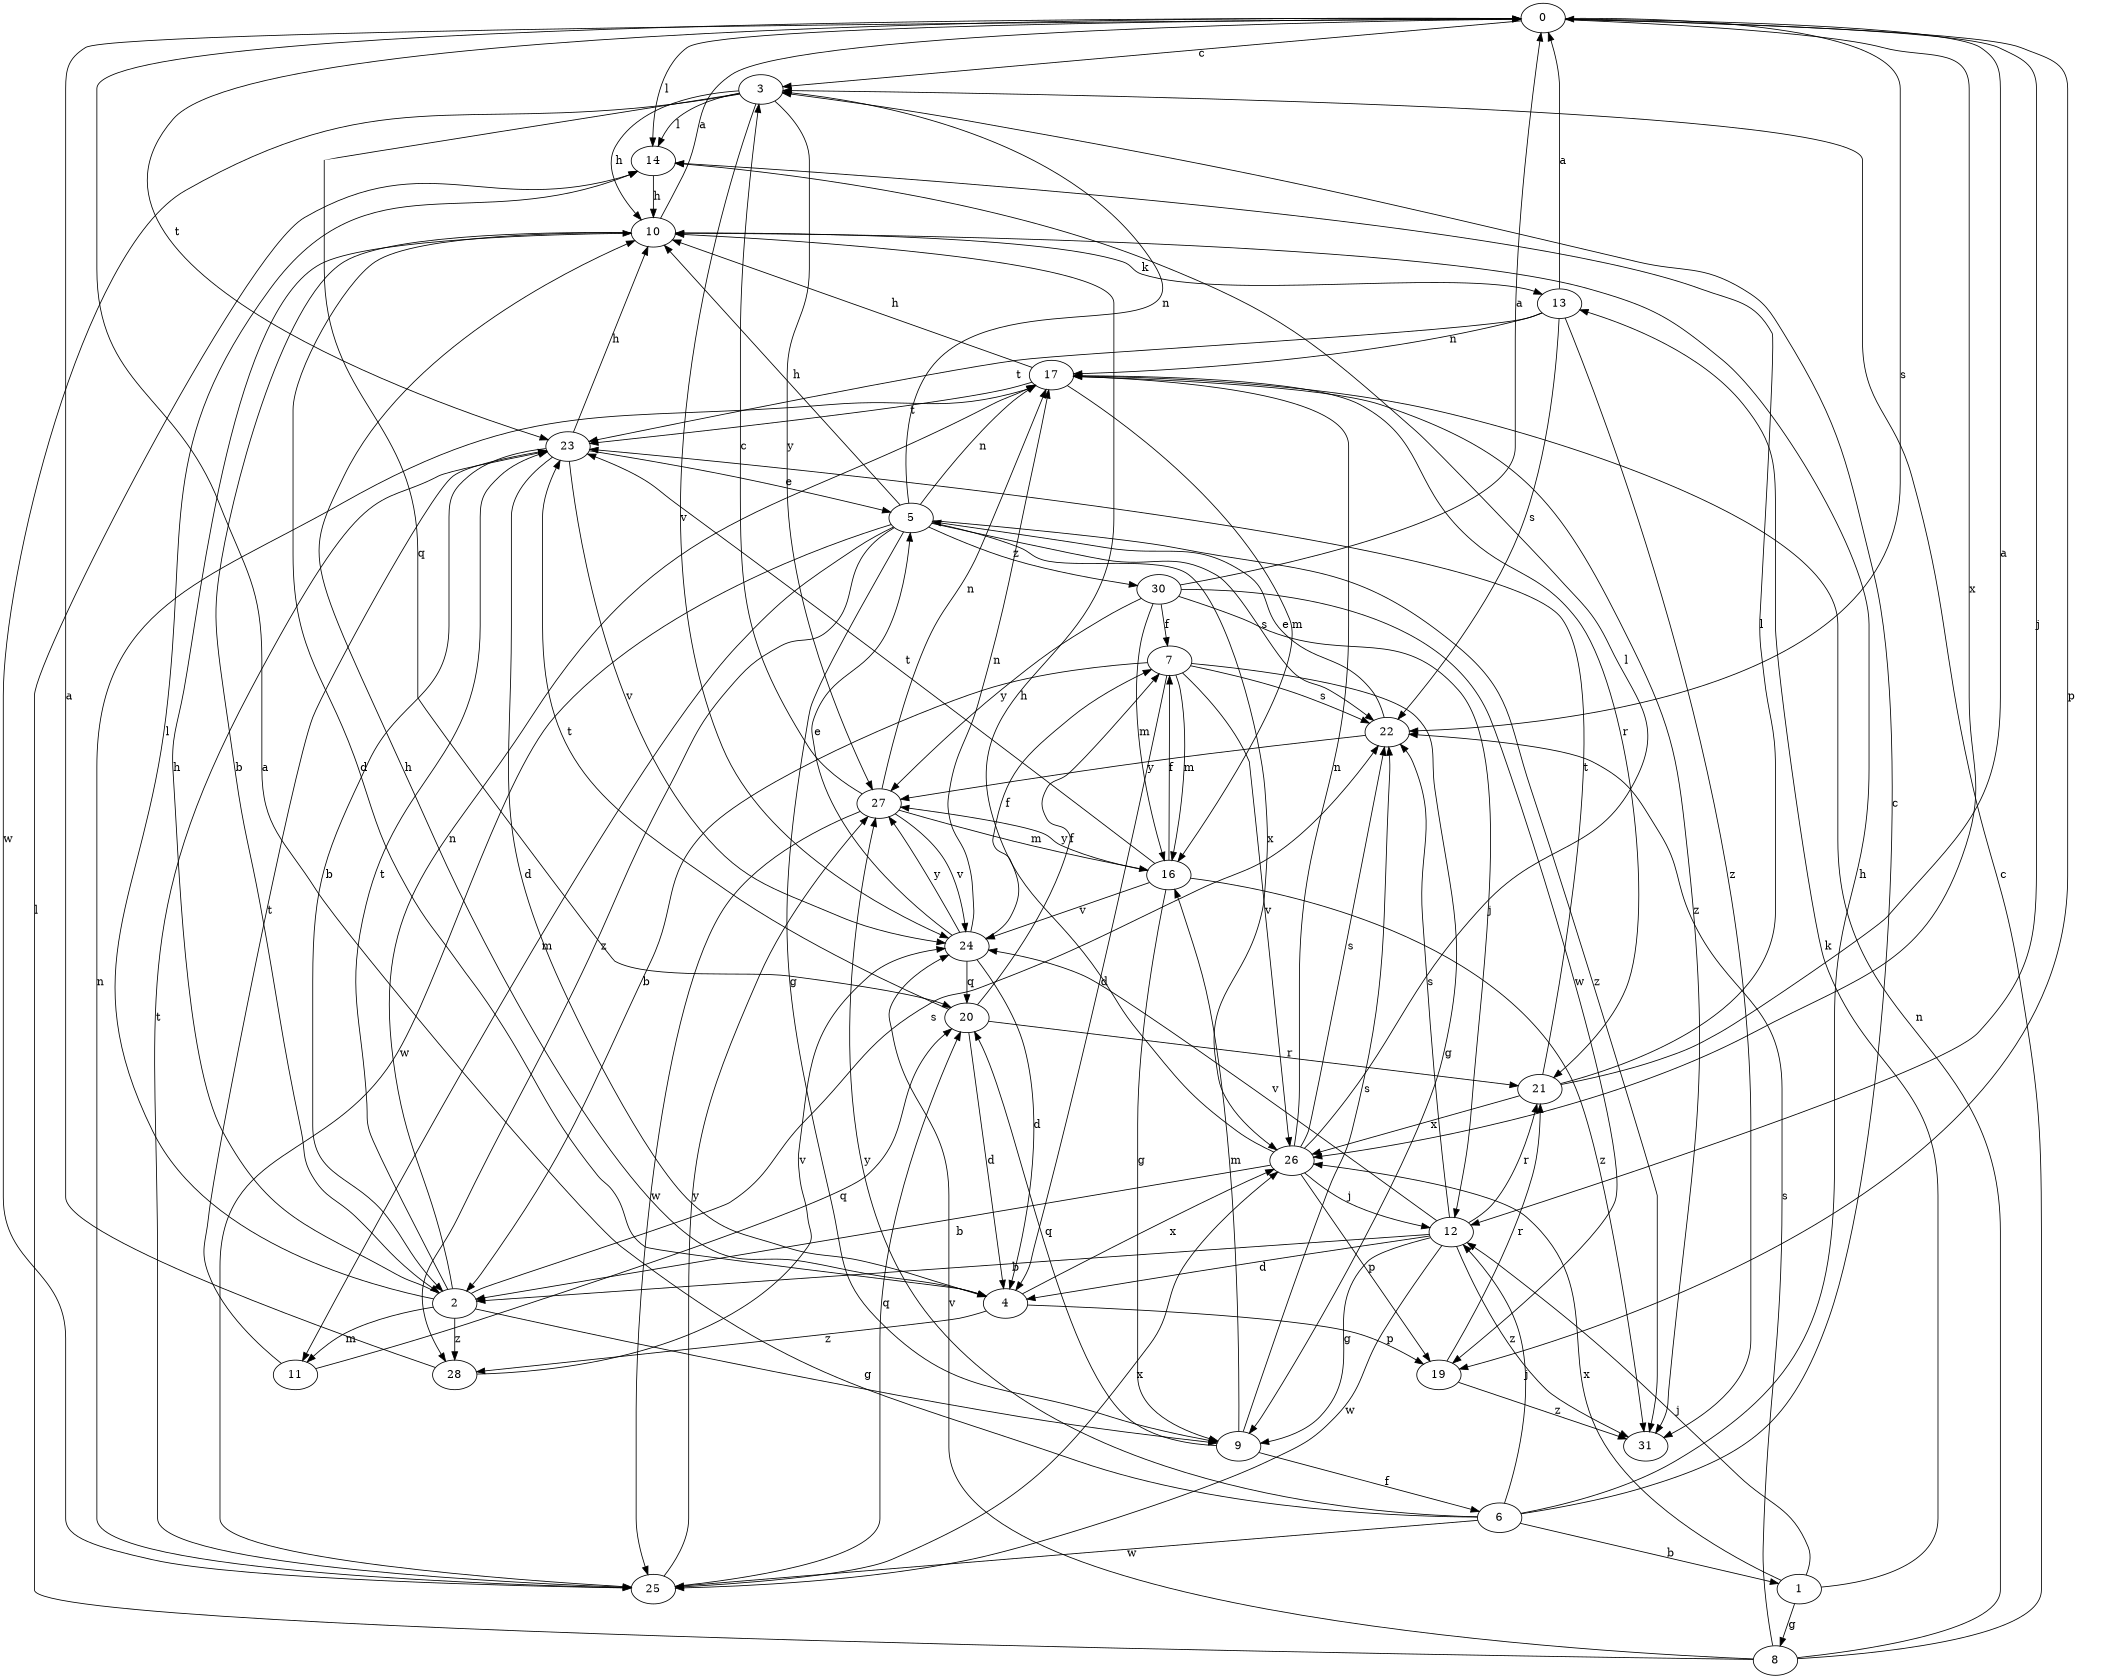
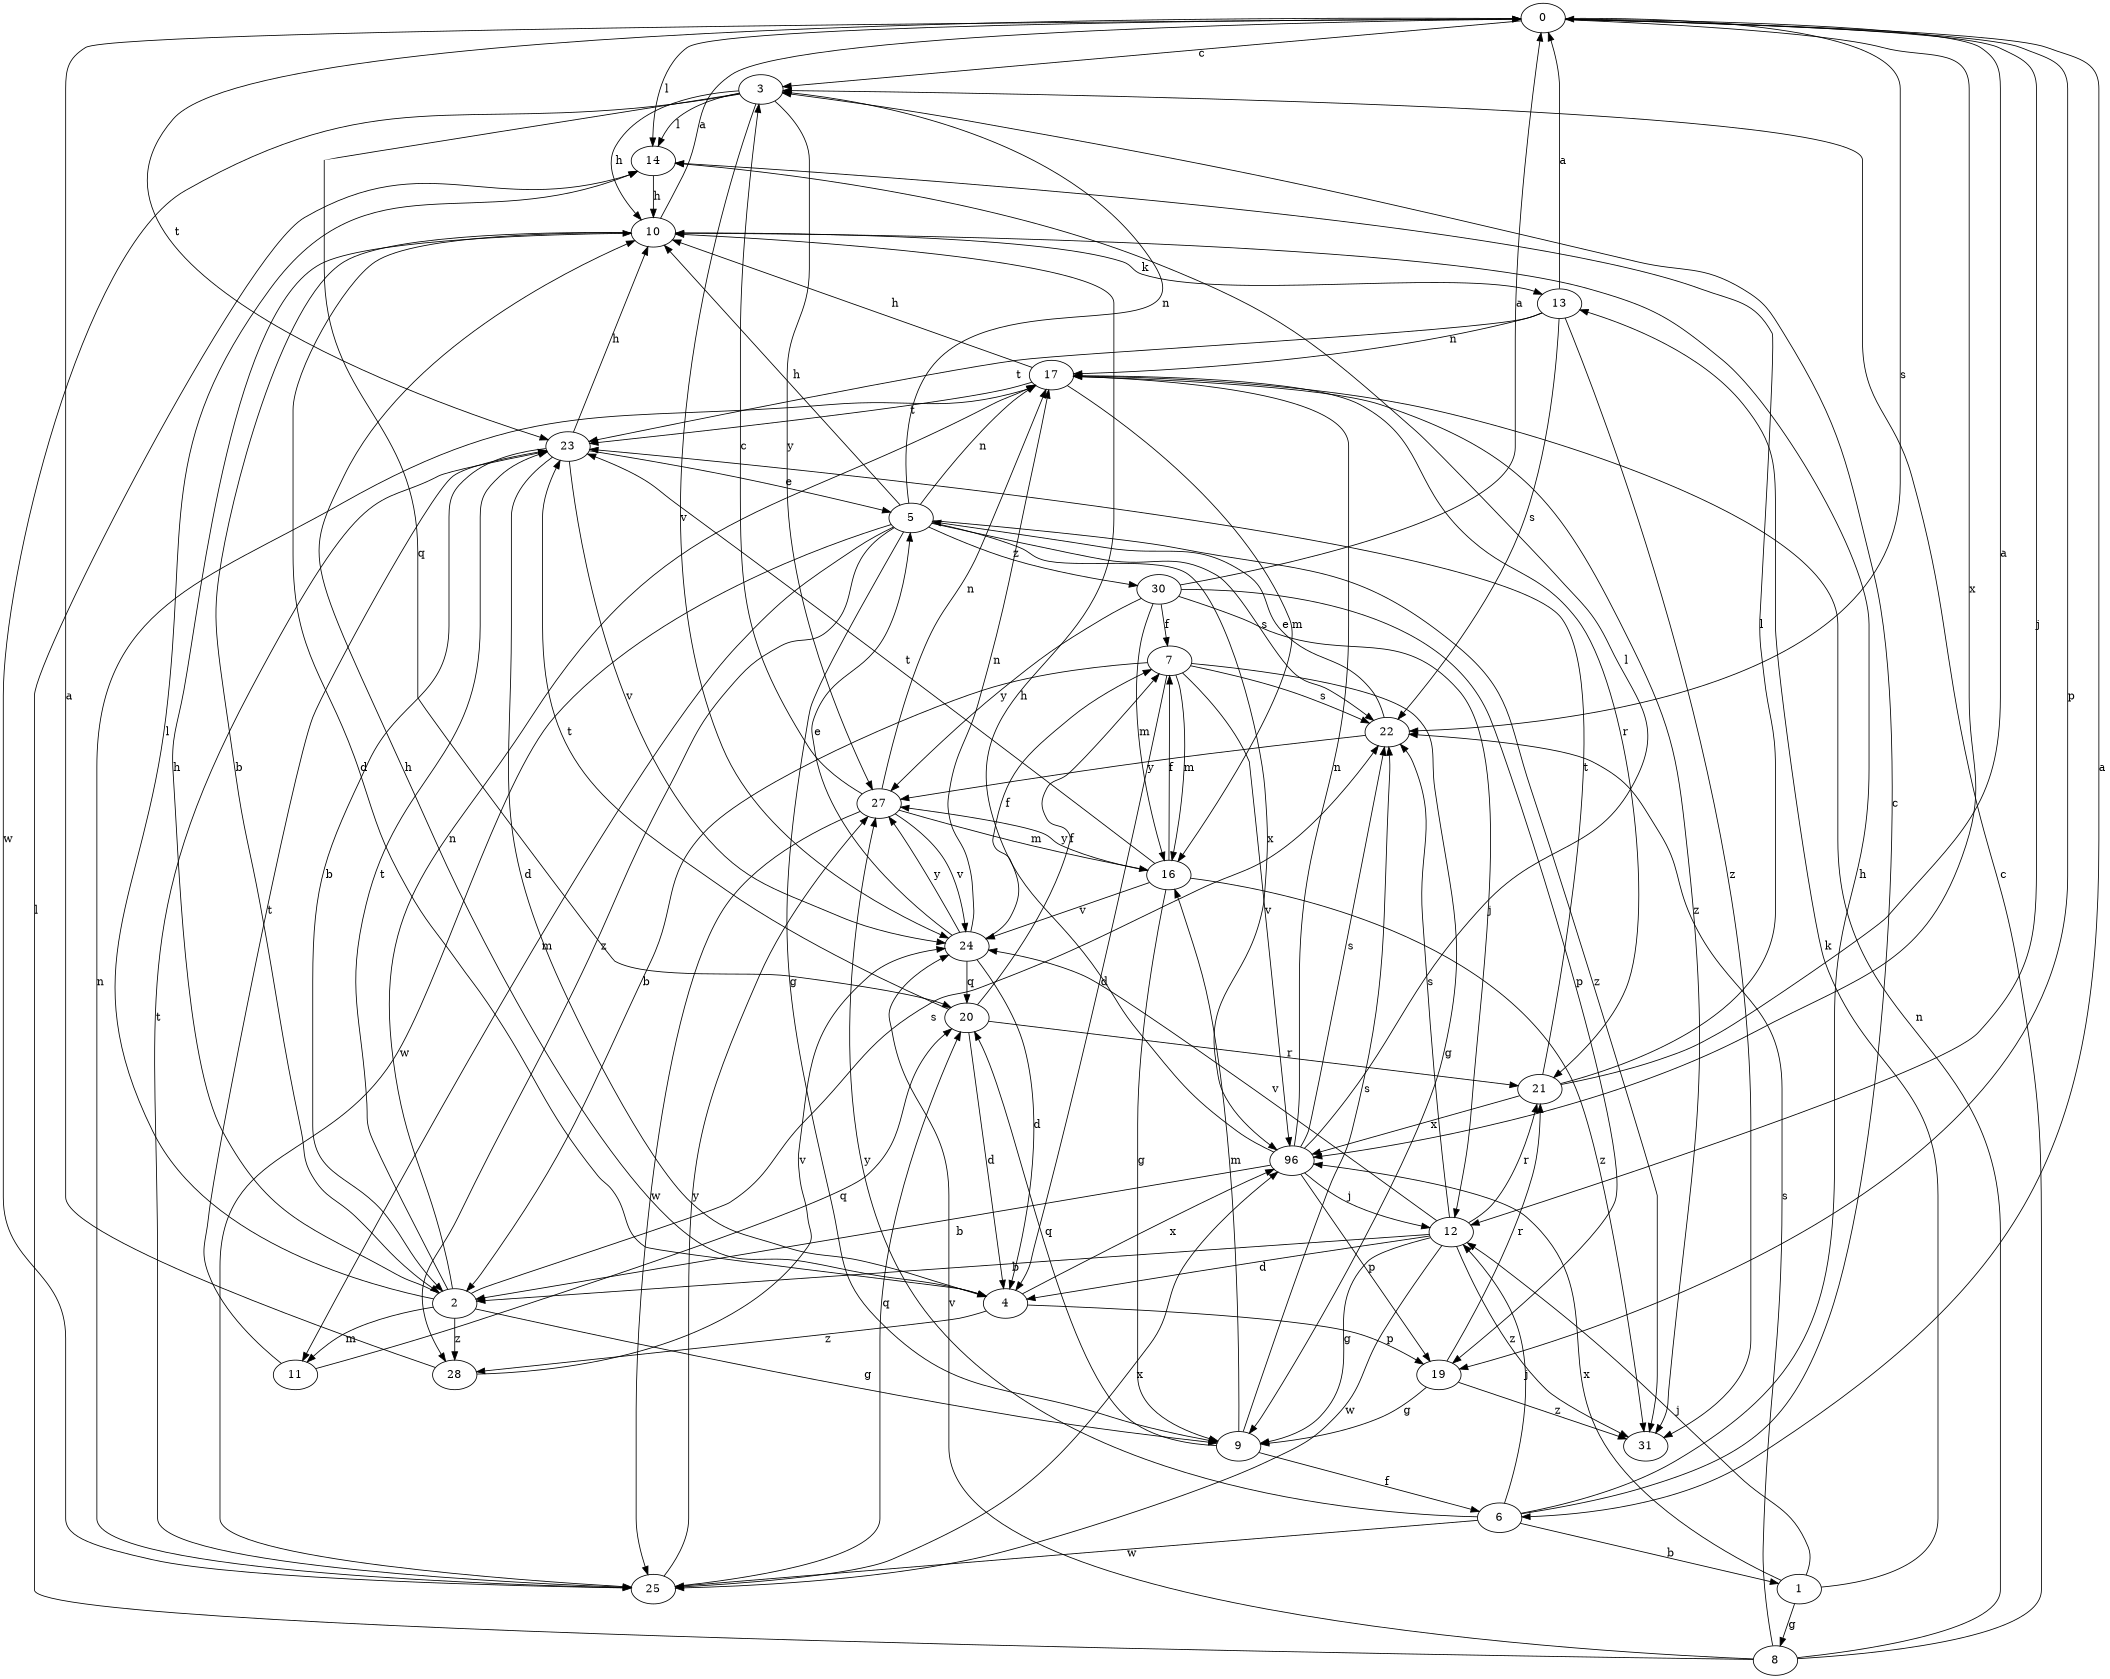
edge "6" -> "0": reversed
edge "30" -> "19": label "w" -> "p"
node "26": label "26" -> "96"
edge "19" -> "9": added, label "g"
